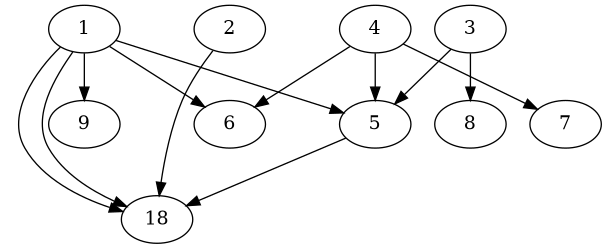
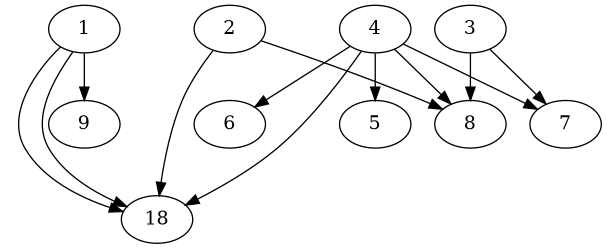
edge "2" -> "8": added
edge "4" -> "8": added
edge "3" -> "5": now "3" -> "7"
edge "1" -> "6": removed
edge "1" -> "5": removed
edge "5" -> "18": now "4" -> "18"
